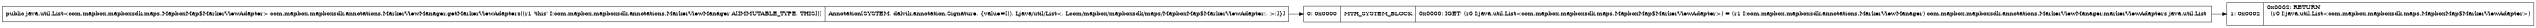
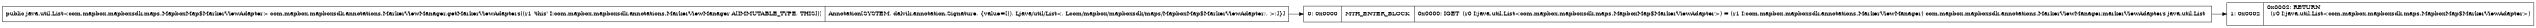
node "0: 0x0000": text "MTH_SYSTEM_BLOCK" -> "MTH_ENTER_BLOCK"
